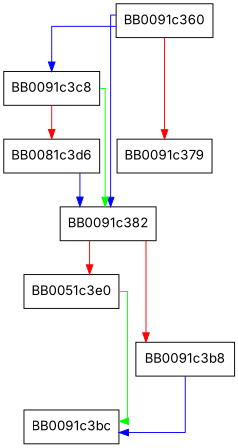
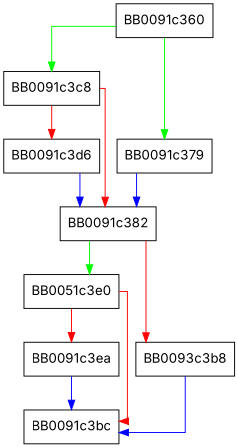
edge "BB0091c360" -> "BB0091c3c8": color blue -> green
edge "BB0091c360" -> "BB0091c379": color red -> green
edge "BB0091c360" -> "BB0091c382": now "BB0091c379" -> "BB0091c382"
edge "BB0091c3c8" -> "BB0091c382": color green -> red
node "BB0081c3d6": label "BB0081c3d6" -> "BB0091c3d6"
edge "BB0091c382" -> "BB0051c3e0": color red -> green
edge "BB0051c3e0" -> "BB0091c3bc": color green -> red
node "BB0091c3ea": added
node "BB0091c3b8": label "BB0091c3b8" -> "BB0093c3b8"
